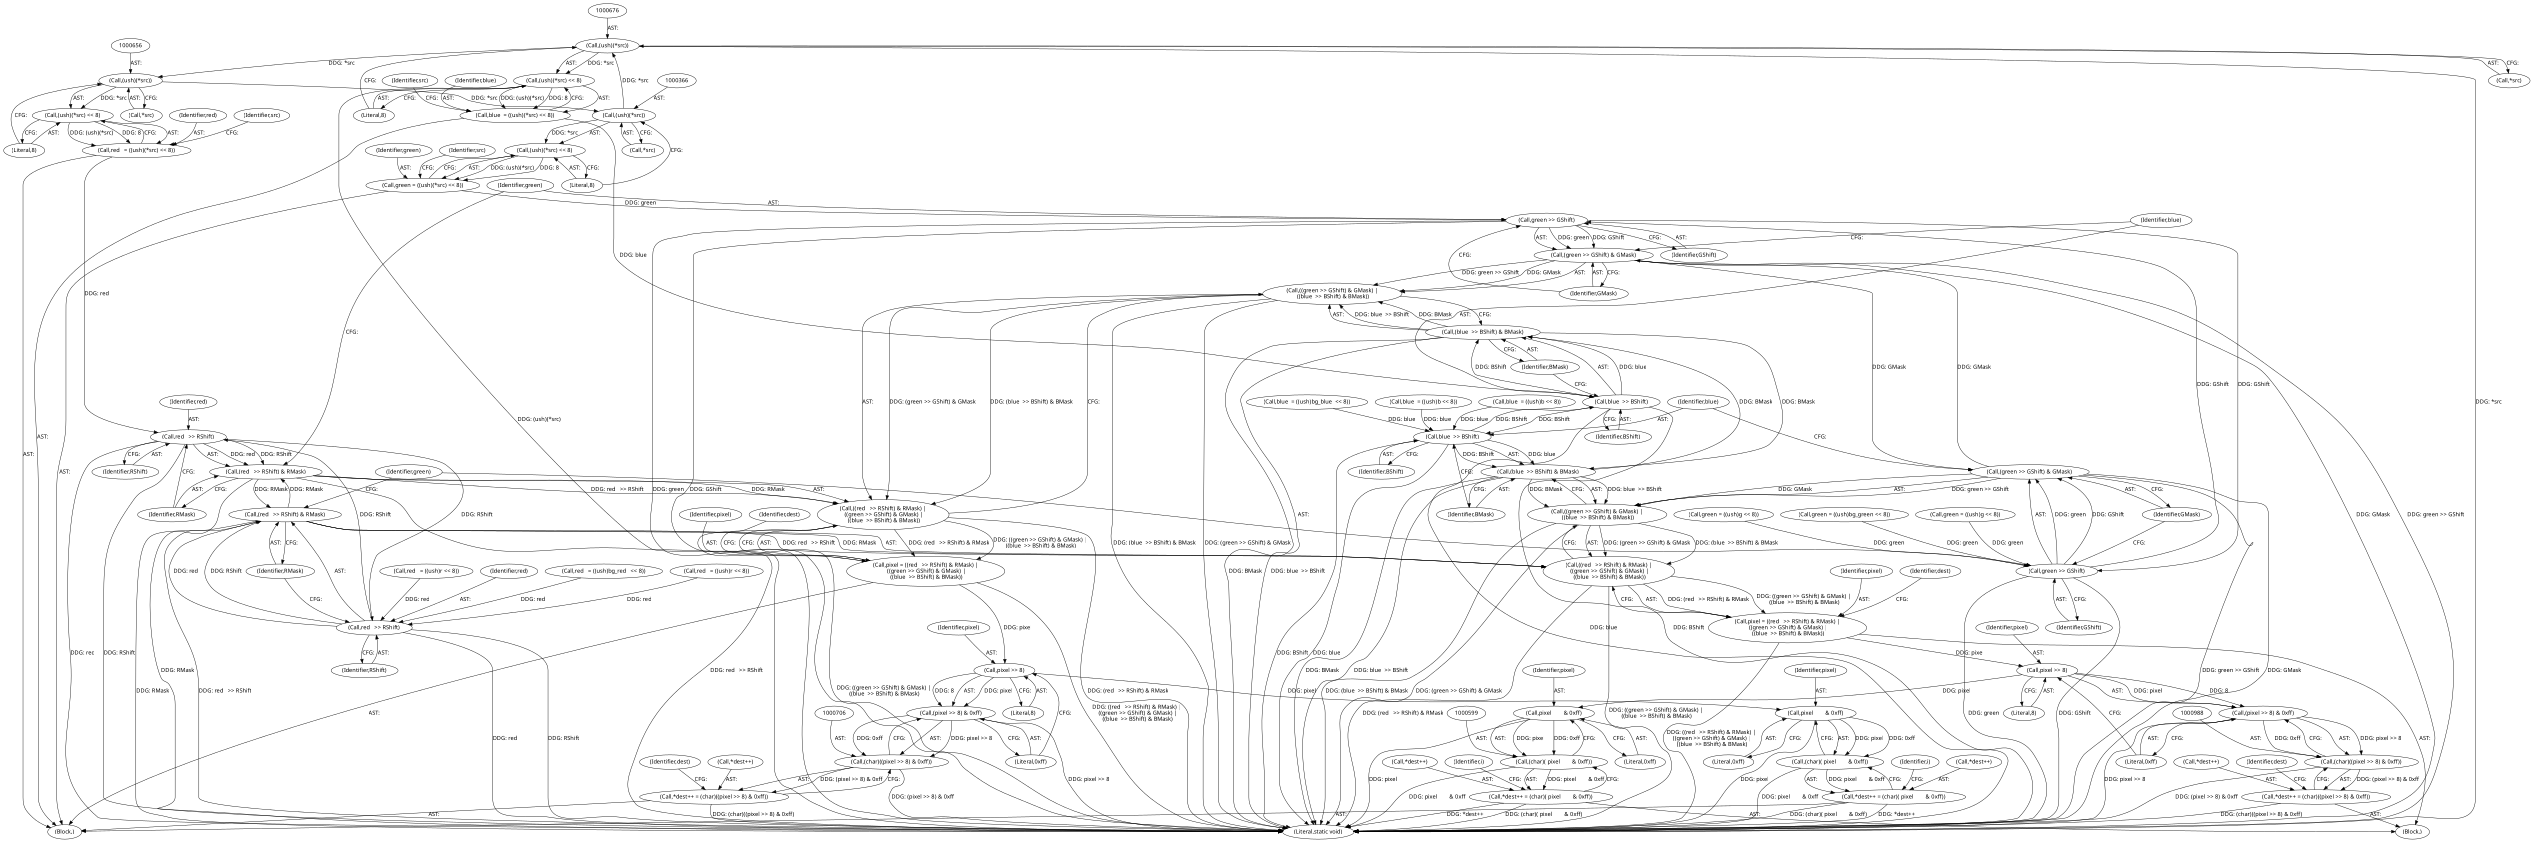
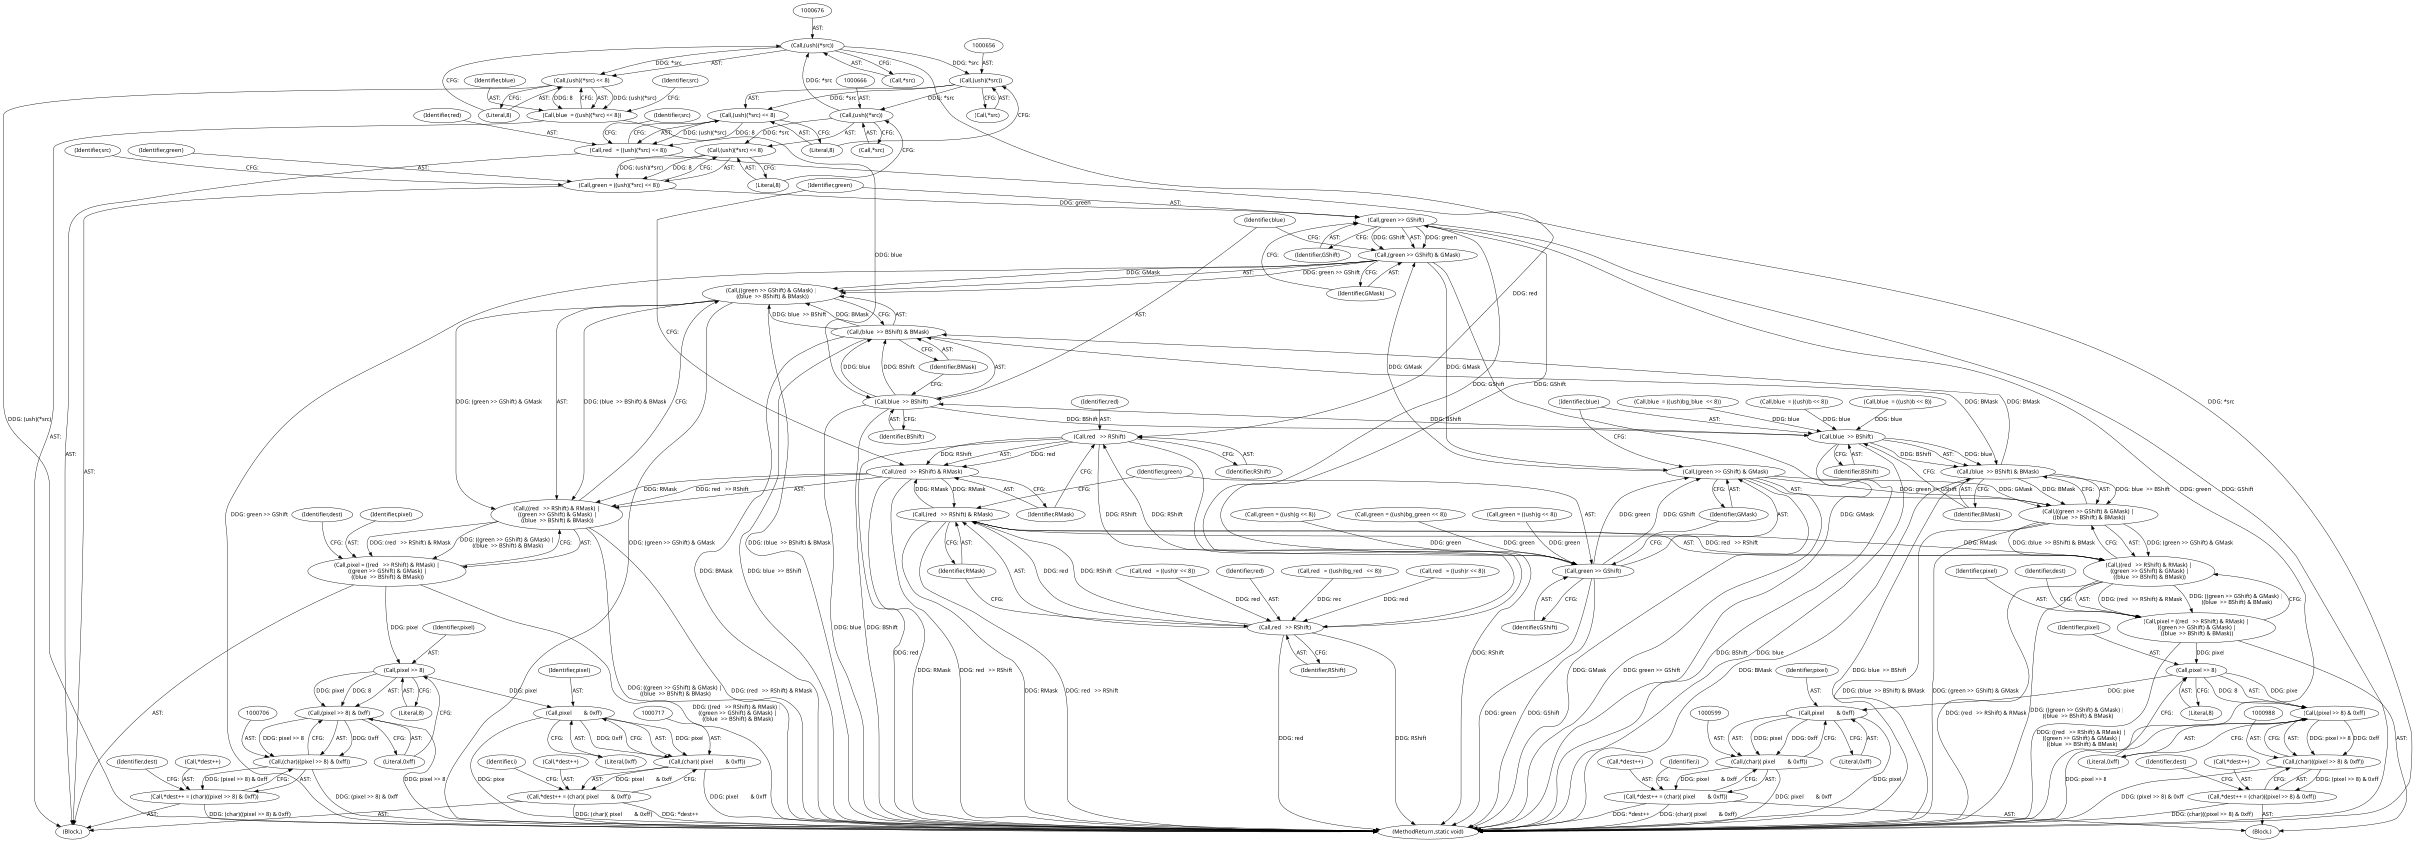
node "1000366": label "1000366" -> "1000666"
node "1000717": added
node "(Literal,static void)": label "(Literal,static void)" -> "(MethodReturn,static void)"
